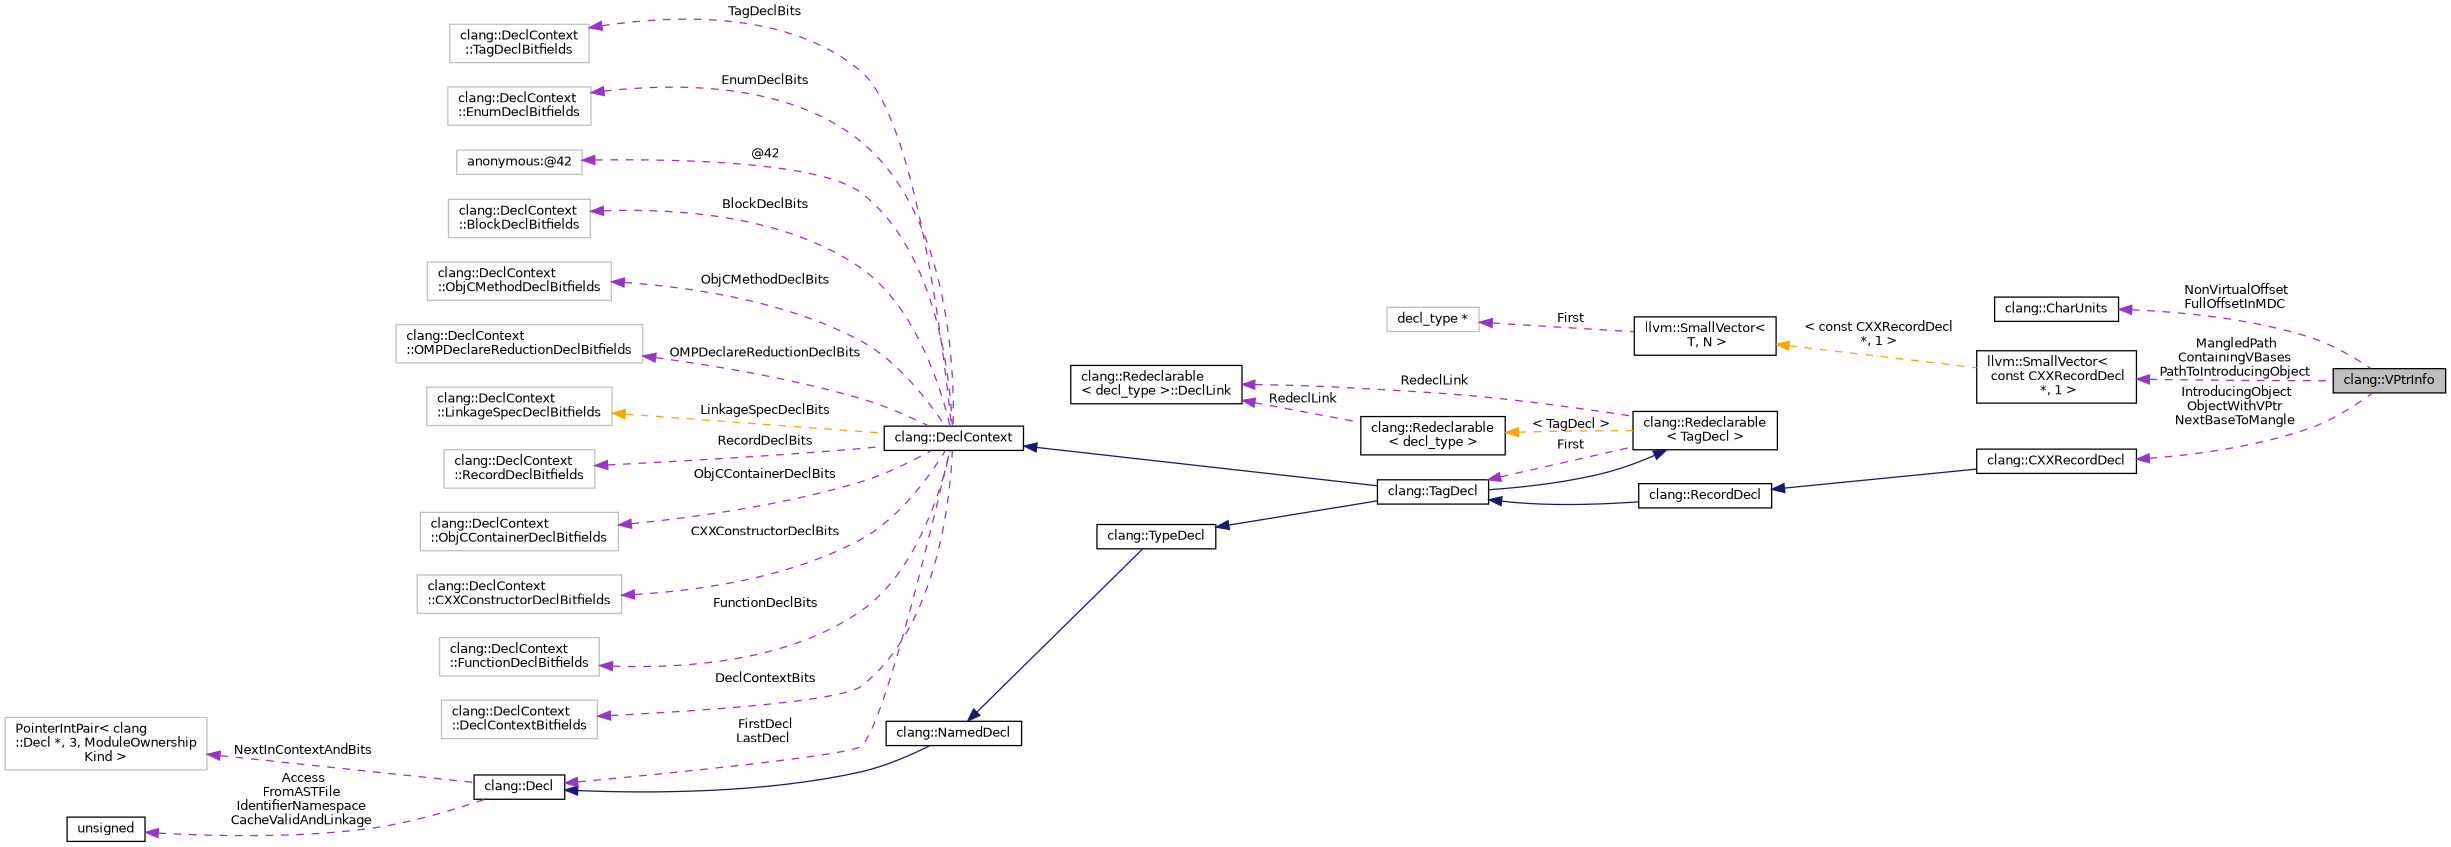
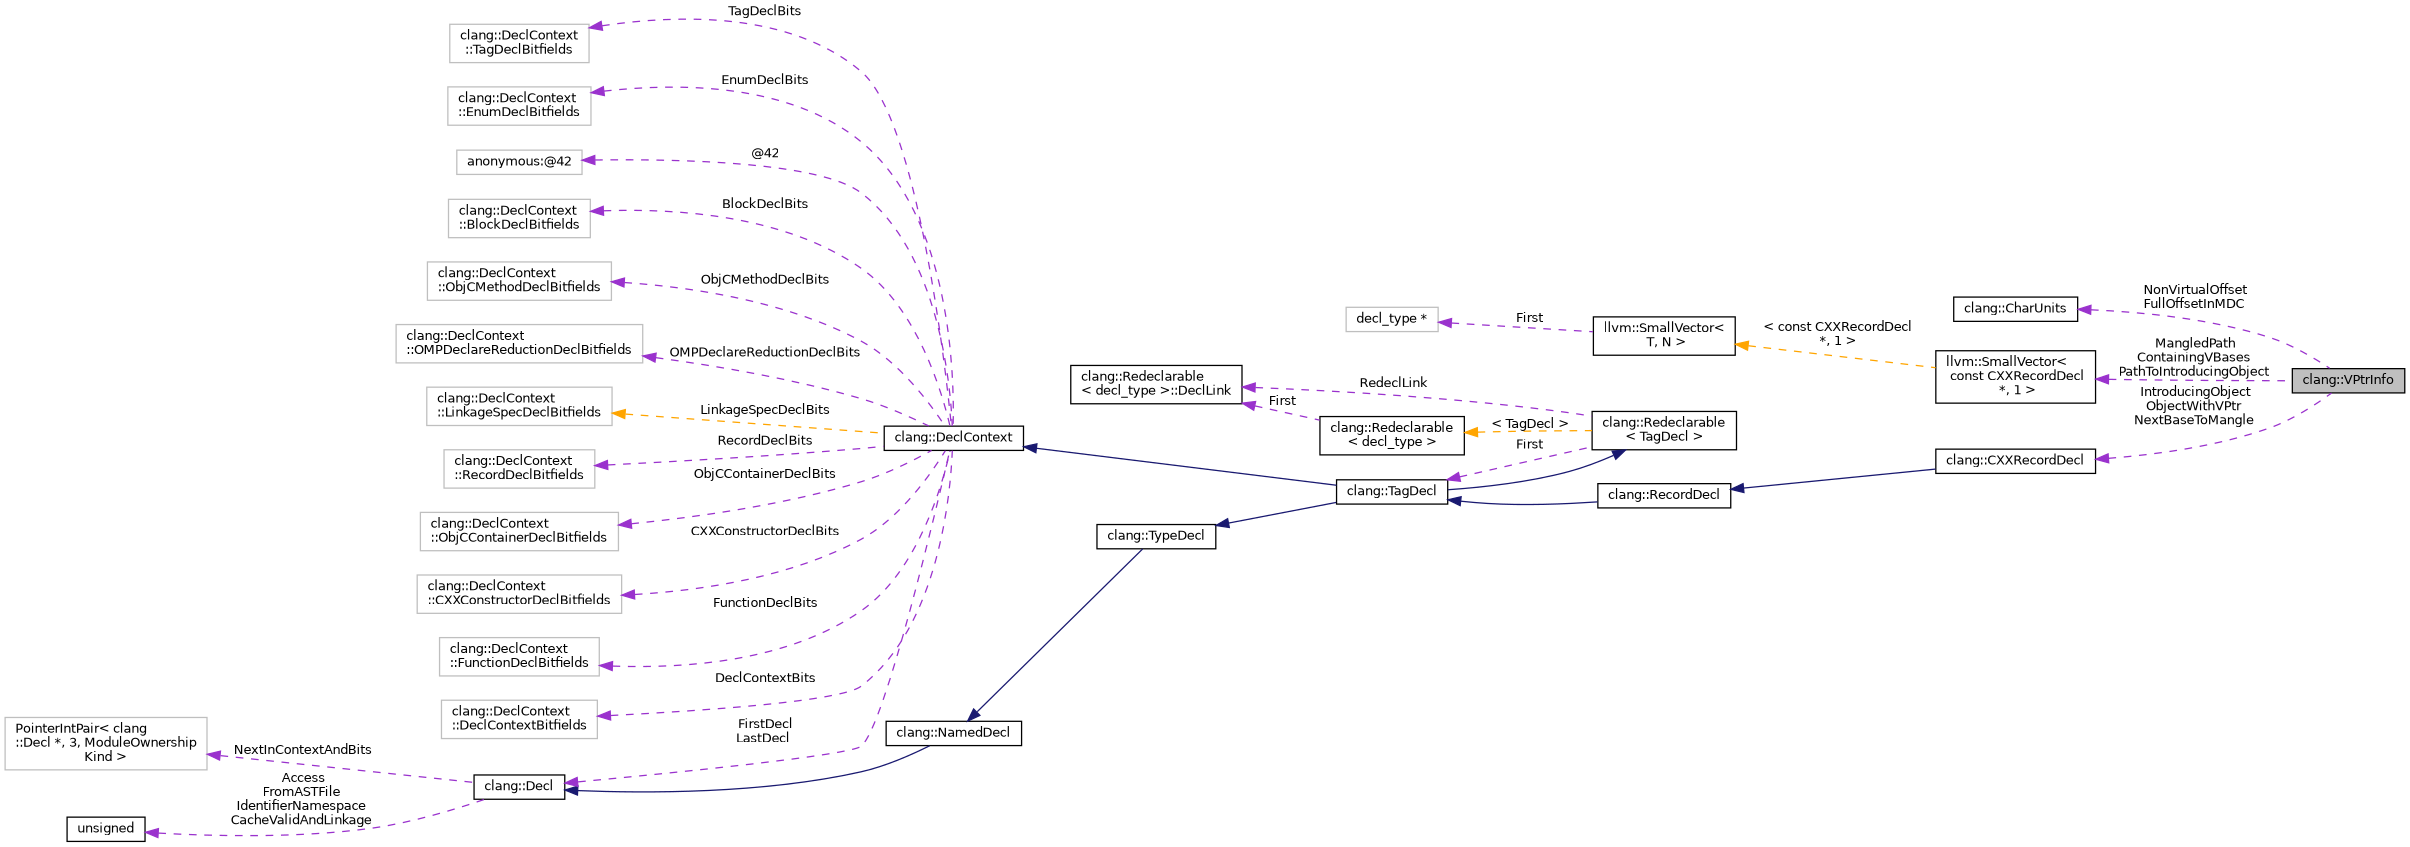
edge "clang::Redeclarable < decl_type >" -> "clang::Redeclarable < decl_type >::DeclLink": label " RedeclLink" -> " First"
